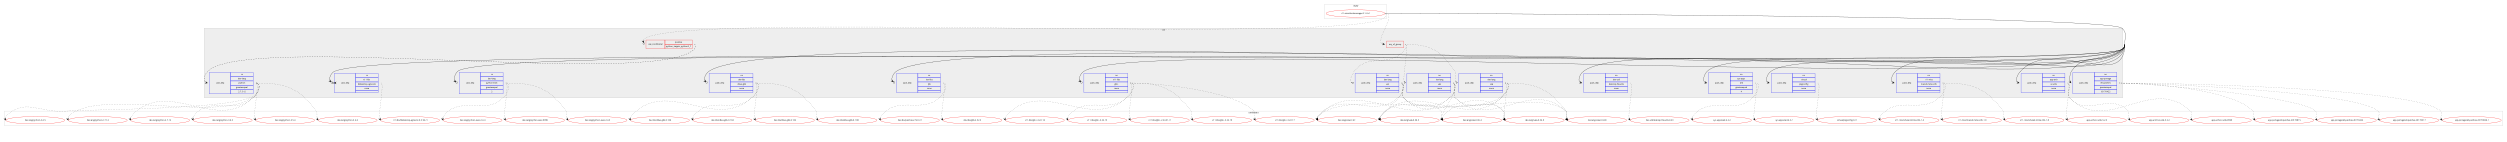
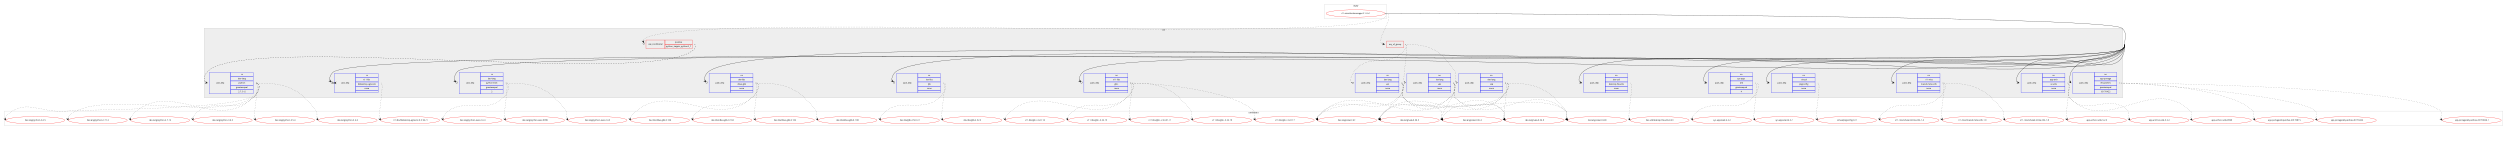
node "dev-libs/patches-2.50.3-r1": label "dev-libs/patches-2.50.3-r1" -> "dev-libs/glib-2.50.3-r1"
node "app-portage/elt-patches-20170317": removed
